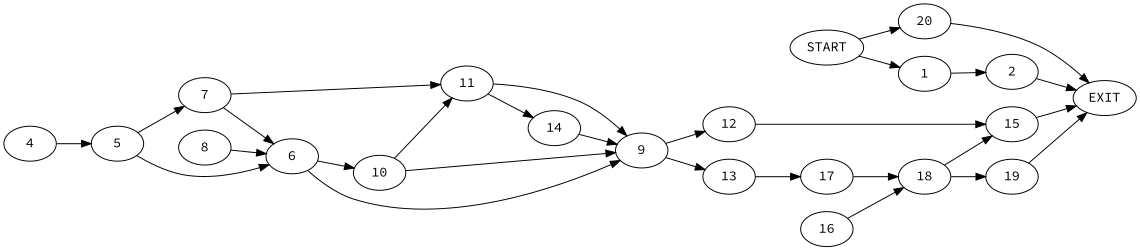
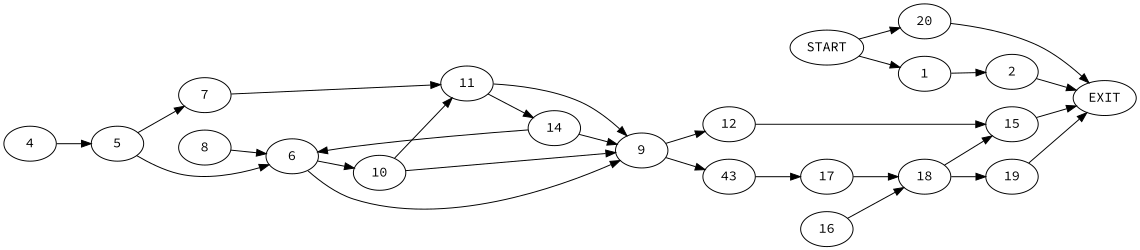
edge "7" -> "6": now "14" -> "6"
node "13": label "13" -> "43"
